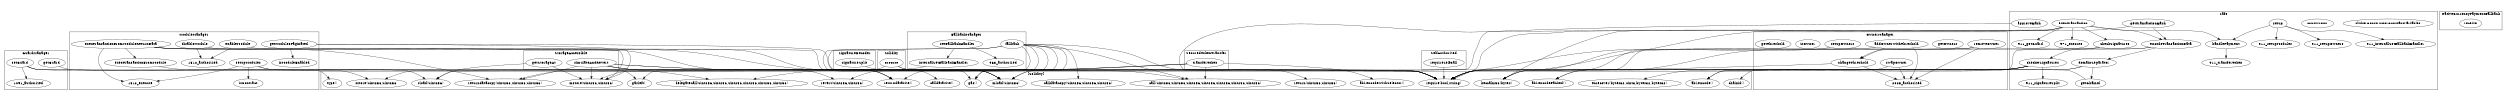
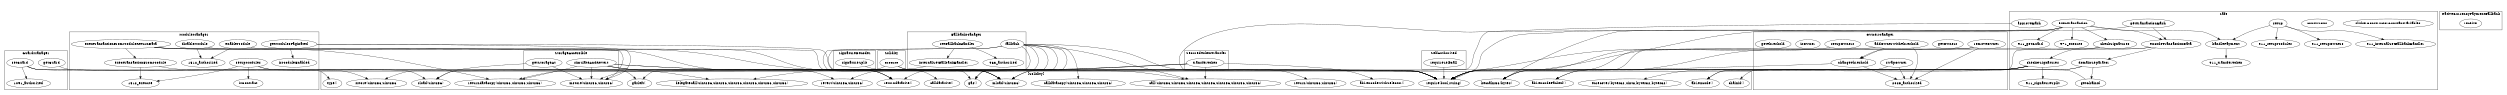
edge "execTransactionFromModuleReturnData" -> "1512_execute": now "execTransactionFromModule" -> "1512_execute"
